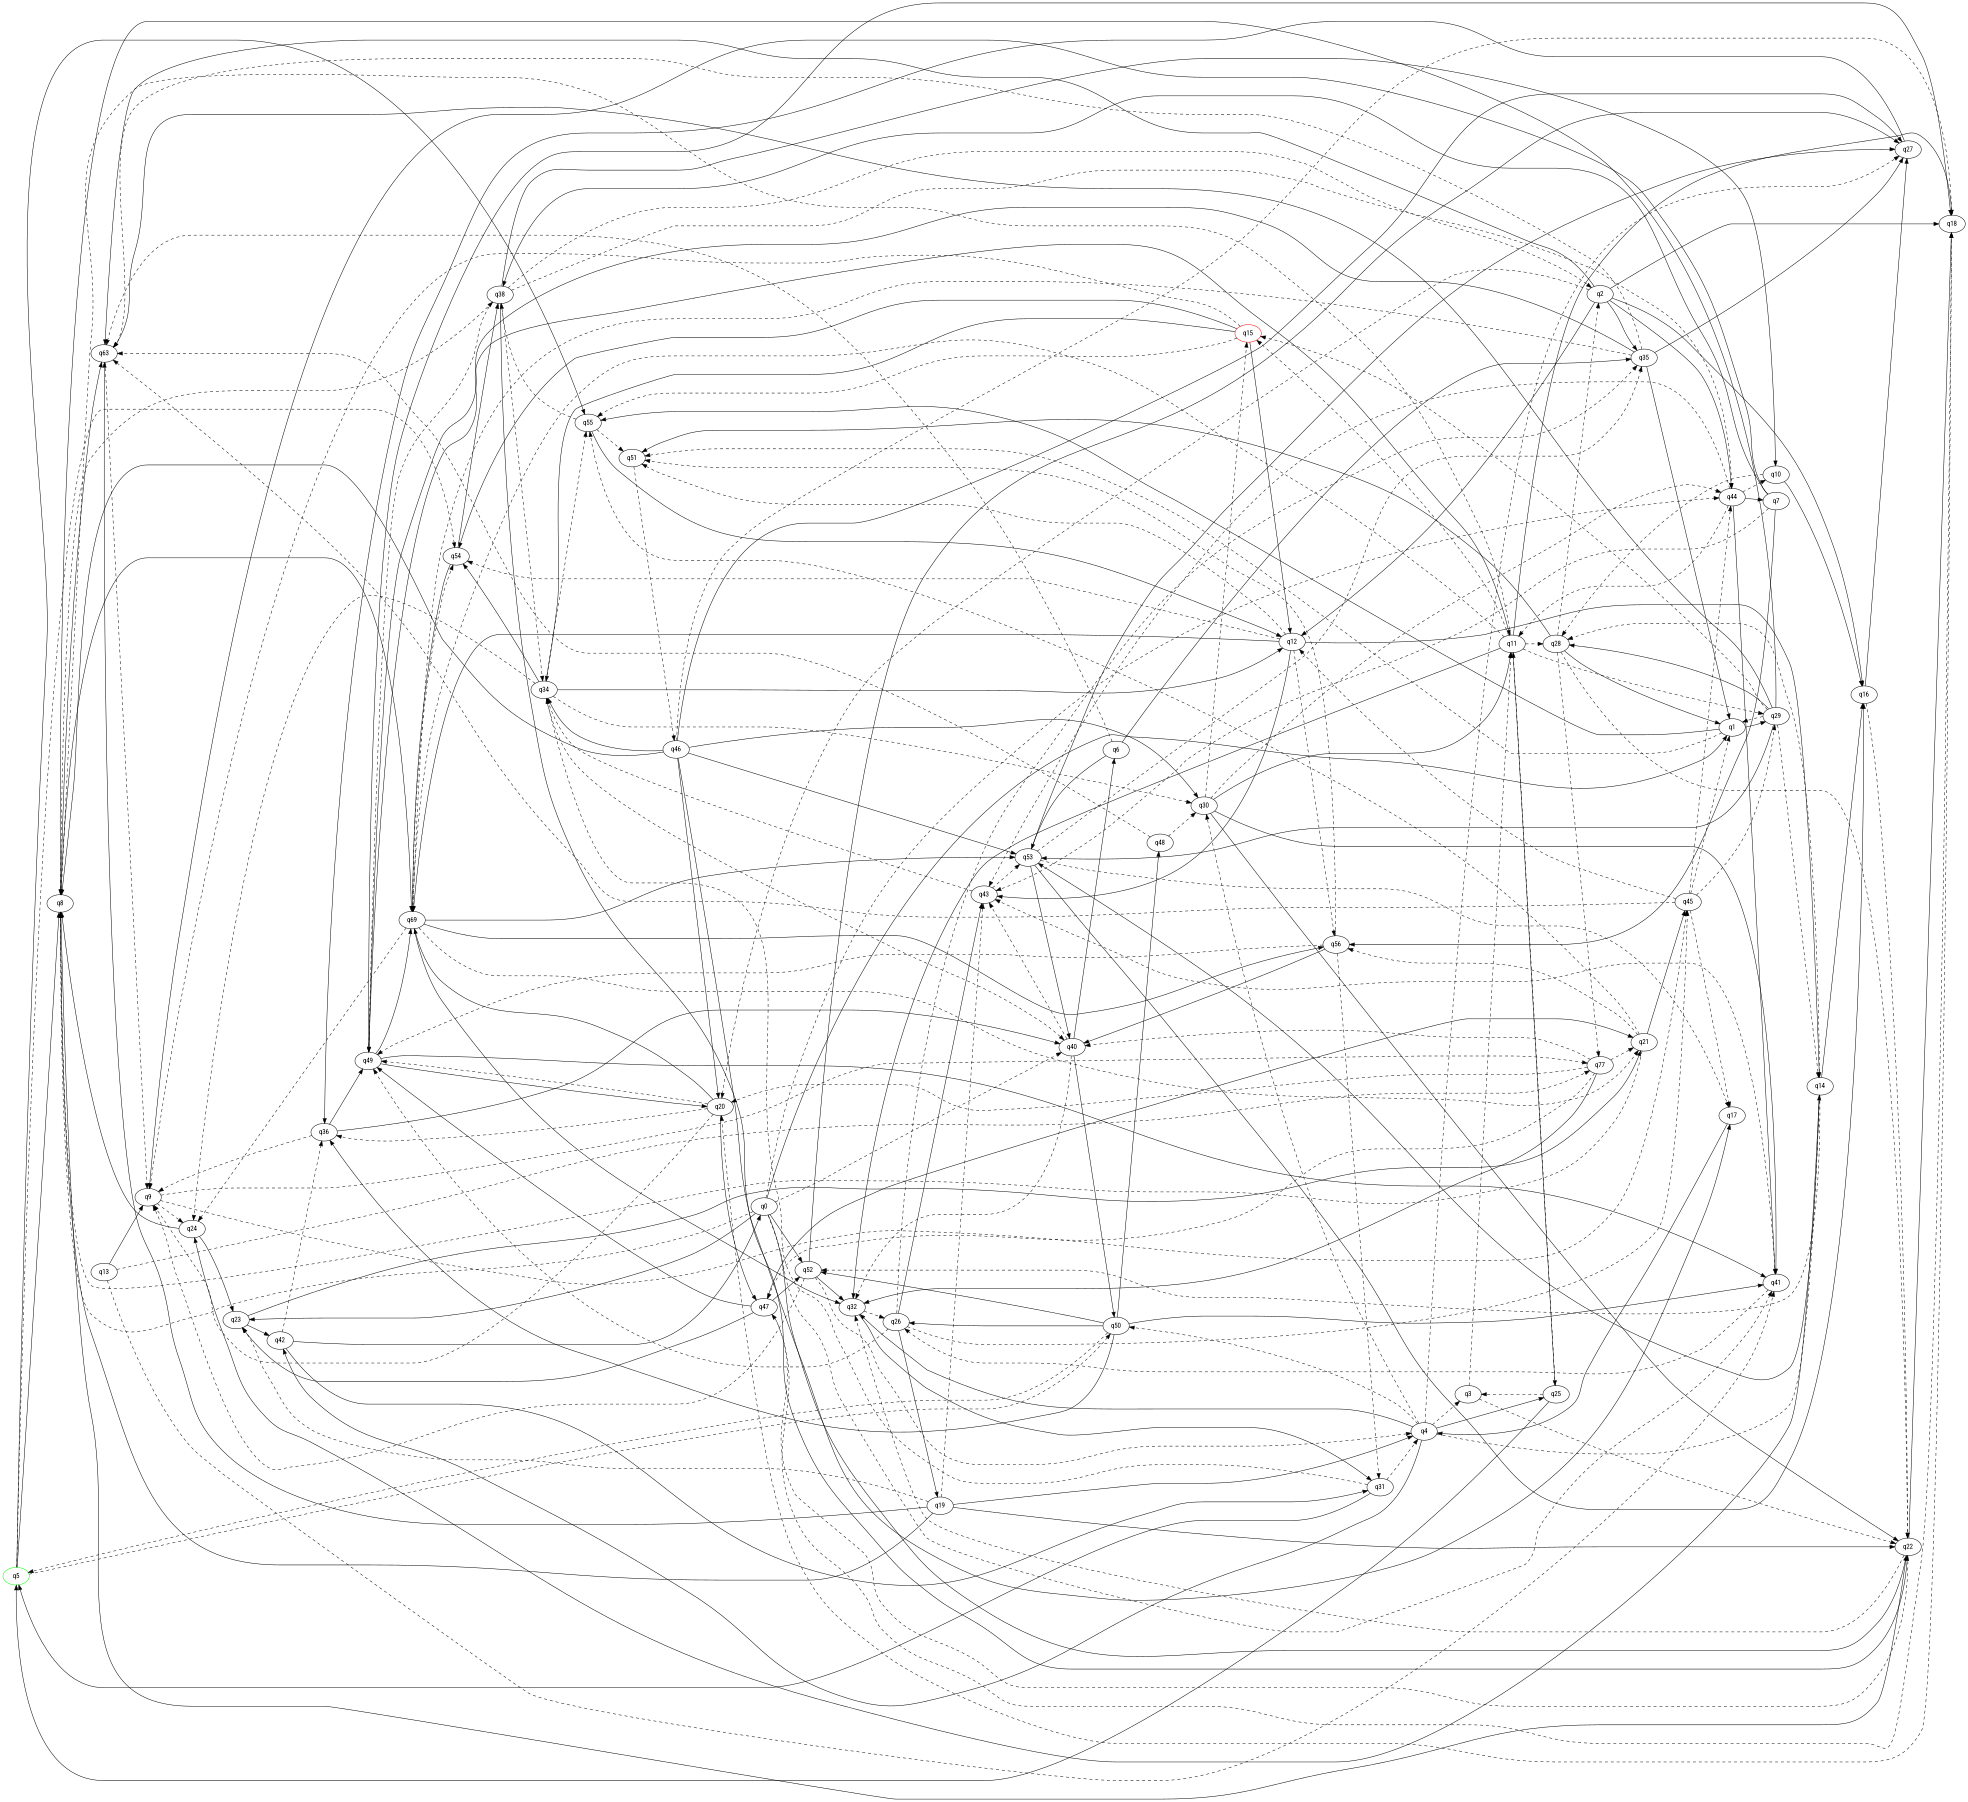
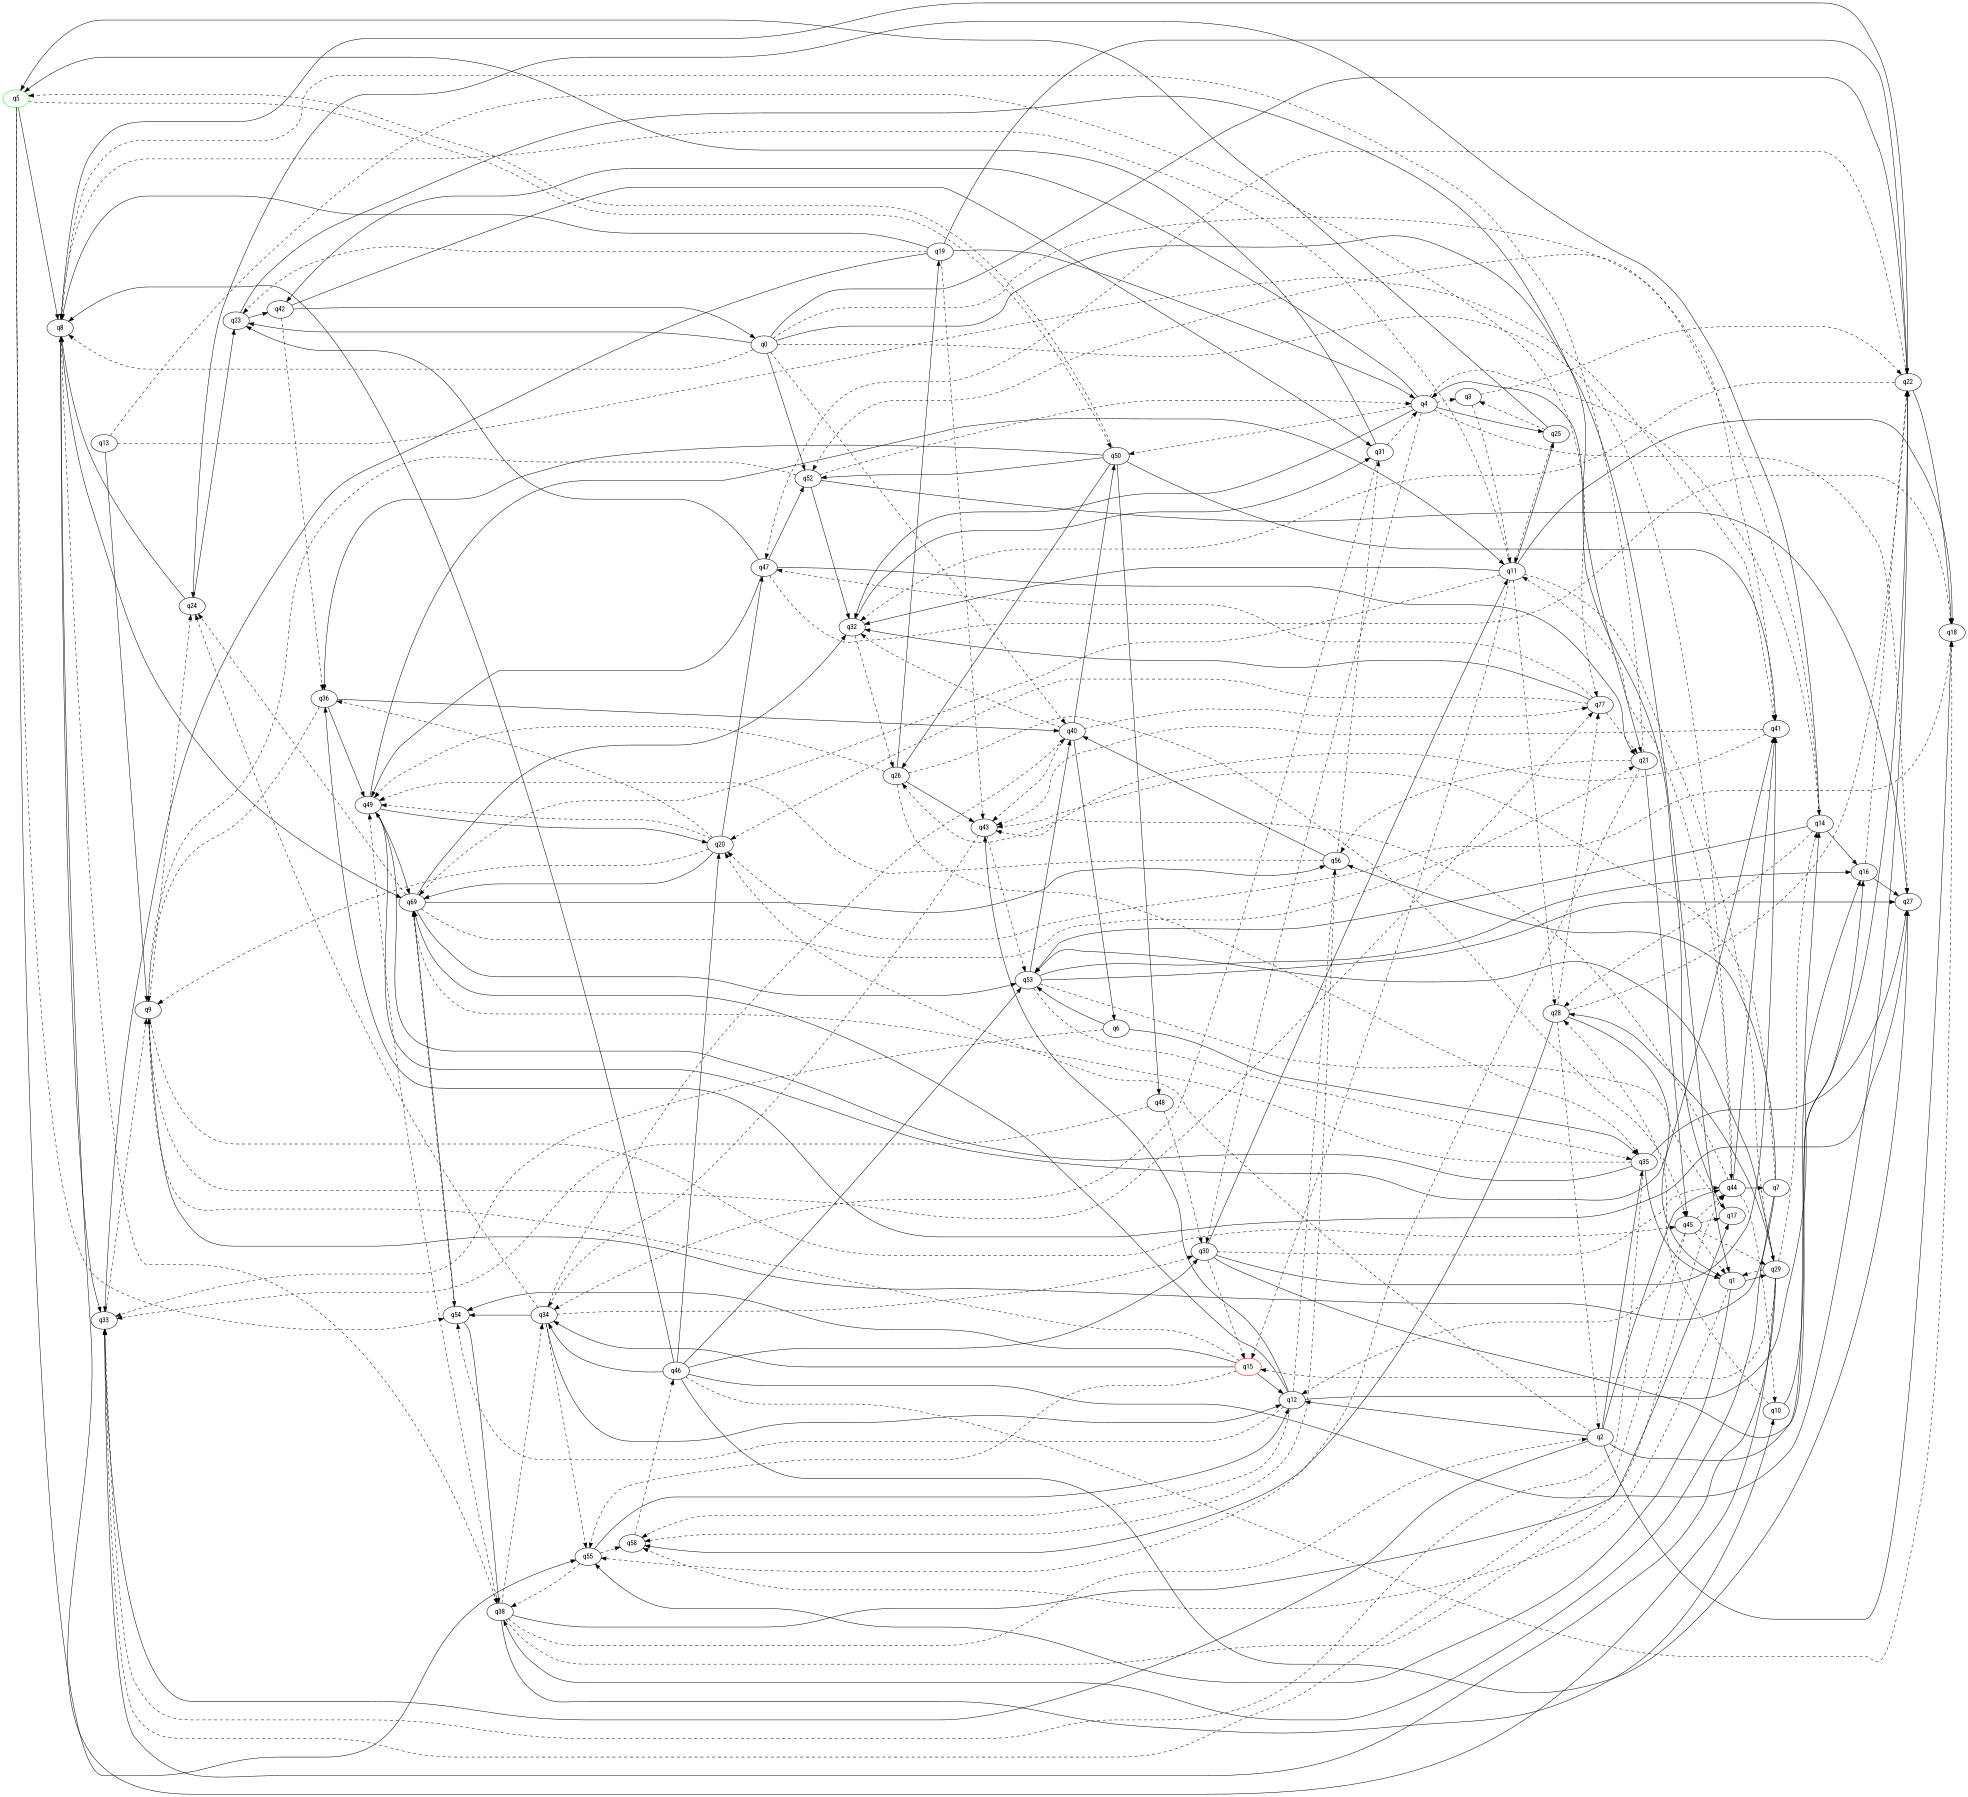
edge "q49" -> "q18": removed
node "q63": label "q63" -> "q33"
node "q51": label "q51" -> "q58"
edge "q77" -> "q40": reversed
